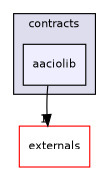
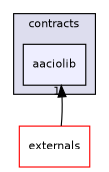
edge "aaciolib" -> "externals": reversed
